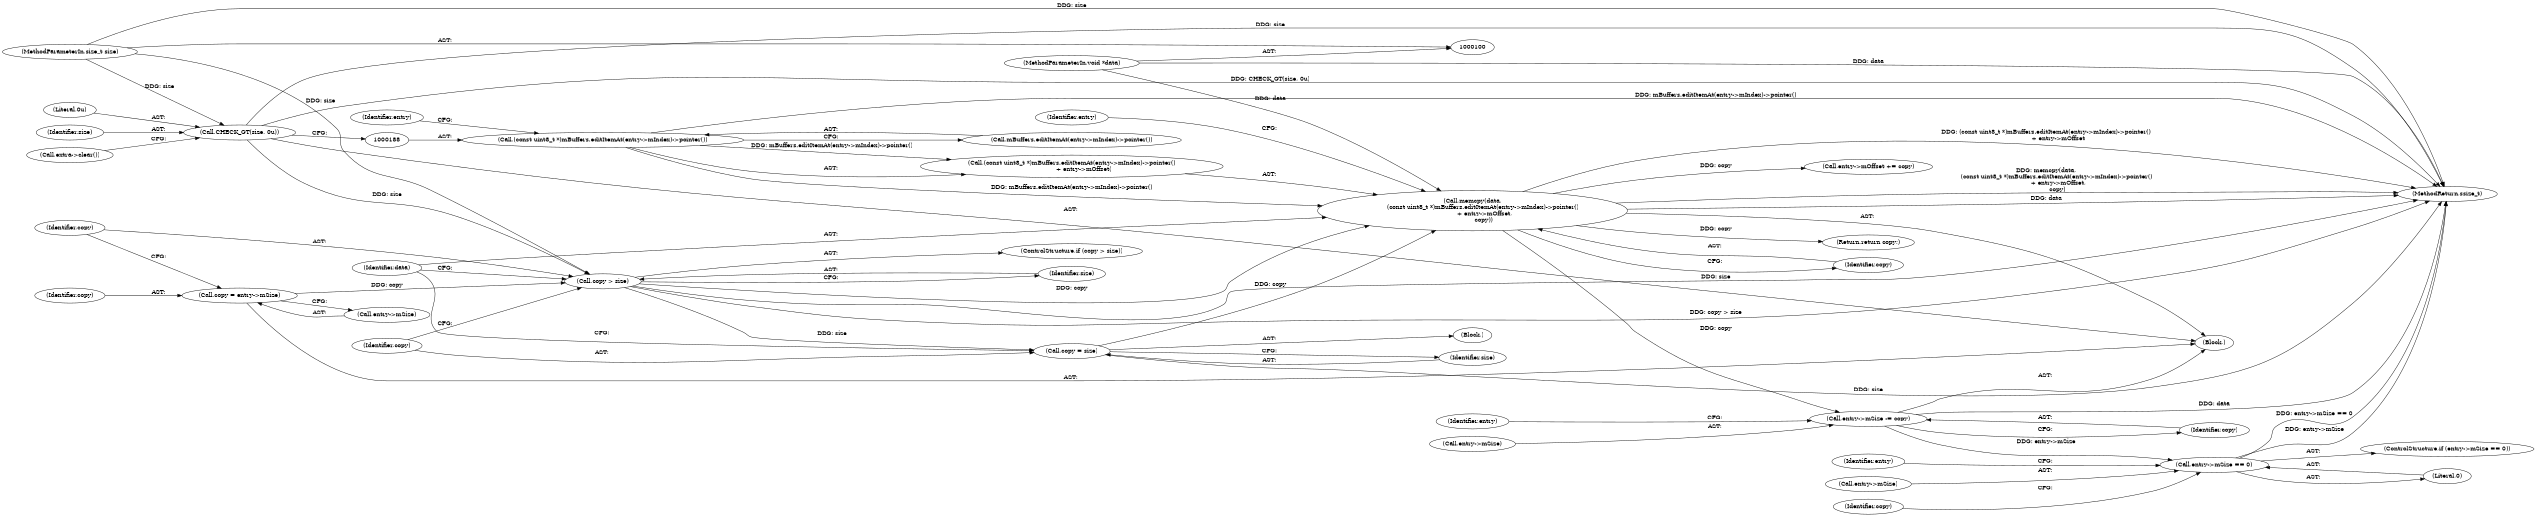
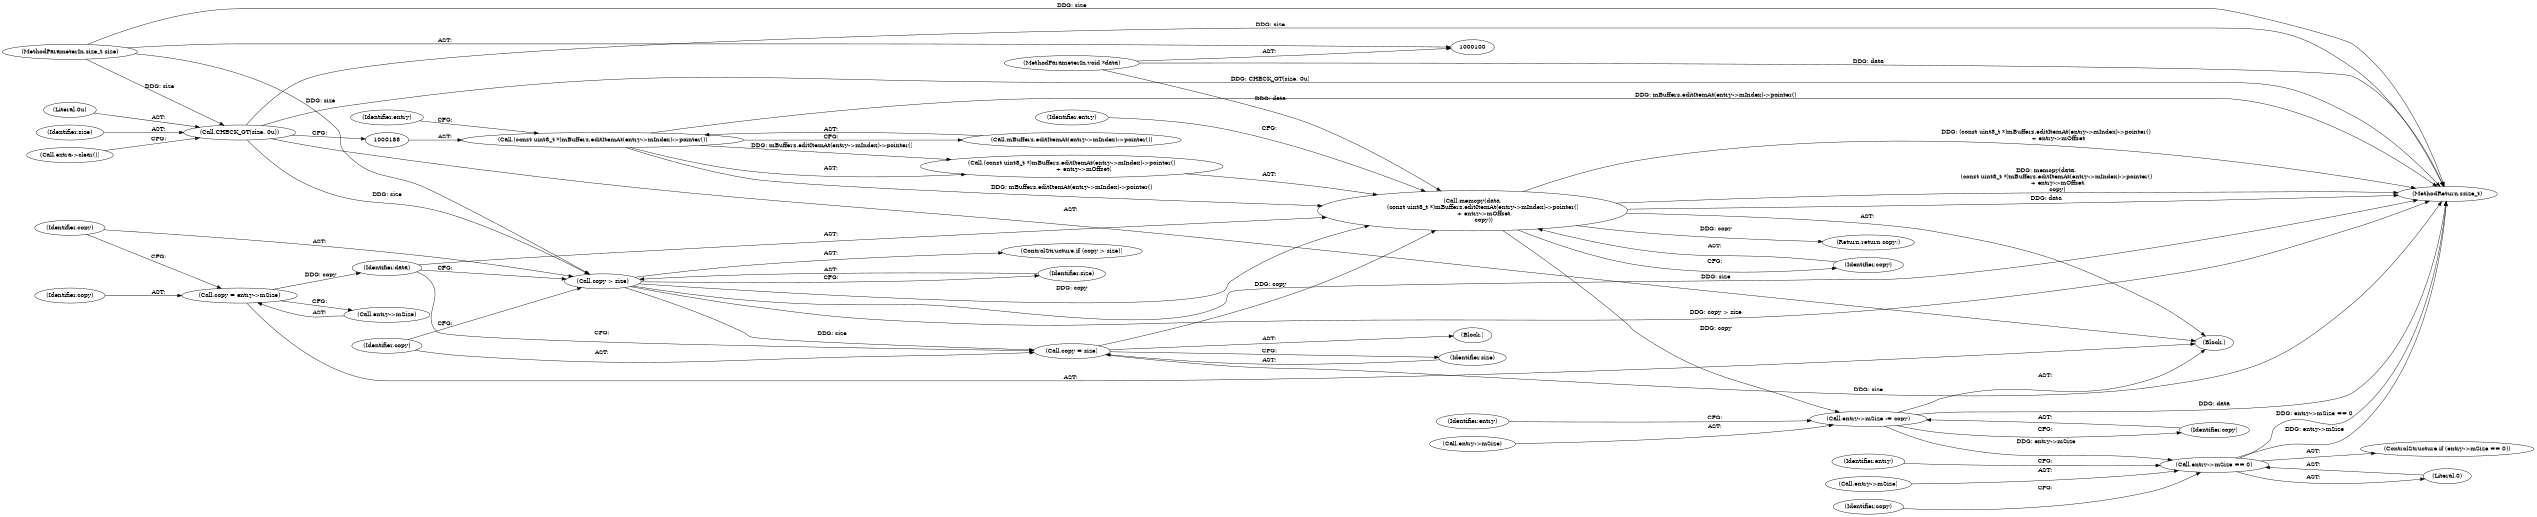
node "(Call,entry->mOffset += copy)": removed
edge "(Call,copy = entry->mSize)" -> "(Call,copy > size)": now "(Call,copy = entry->mSize)" -> "(Identifier,data)"
